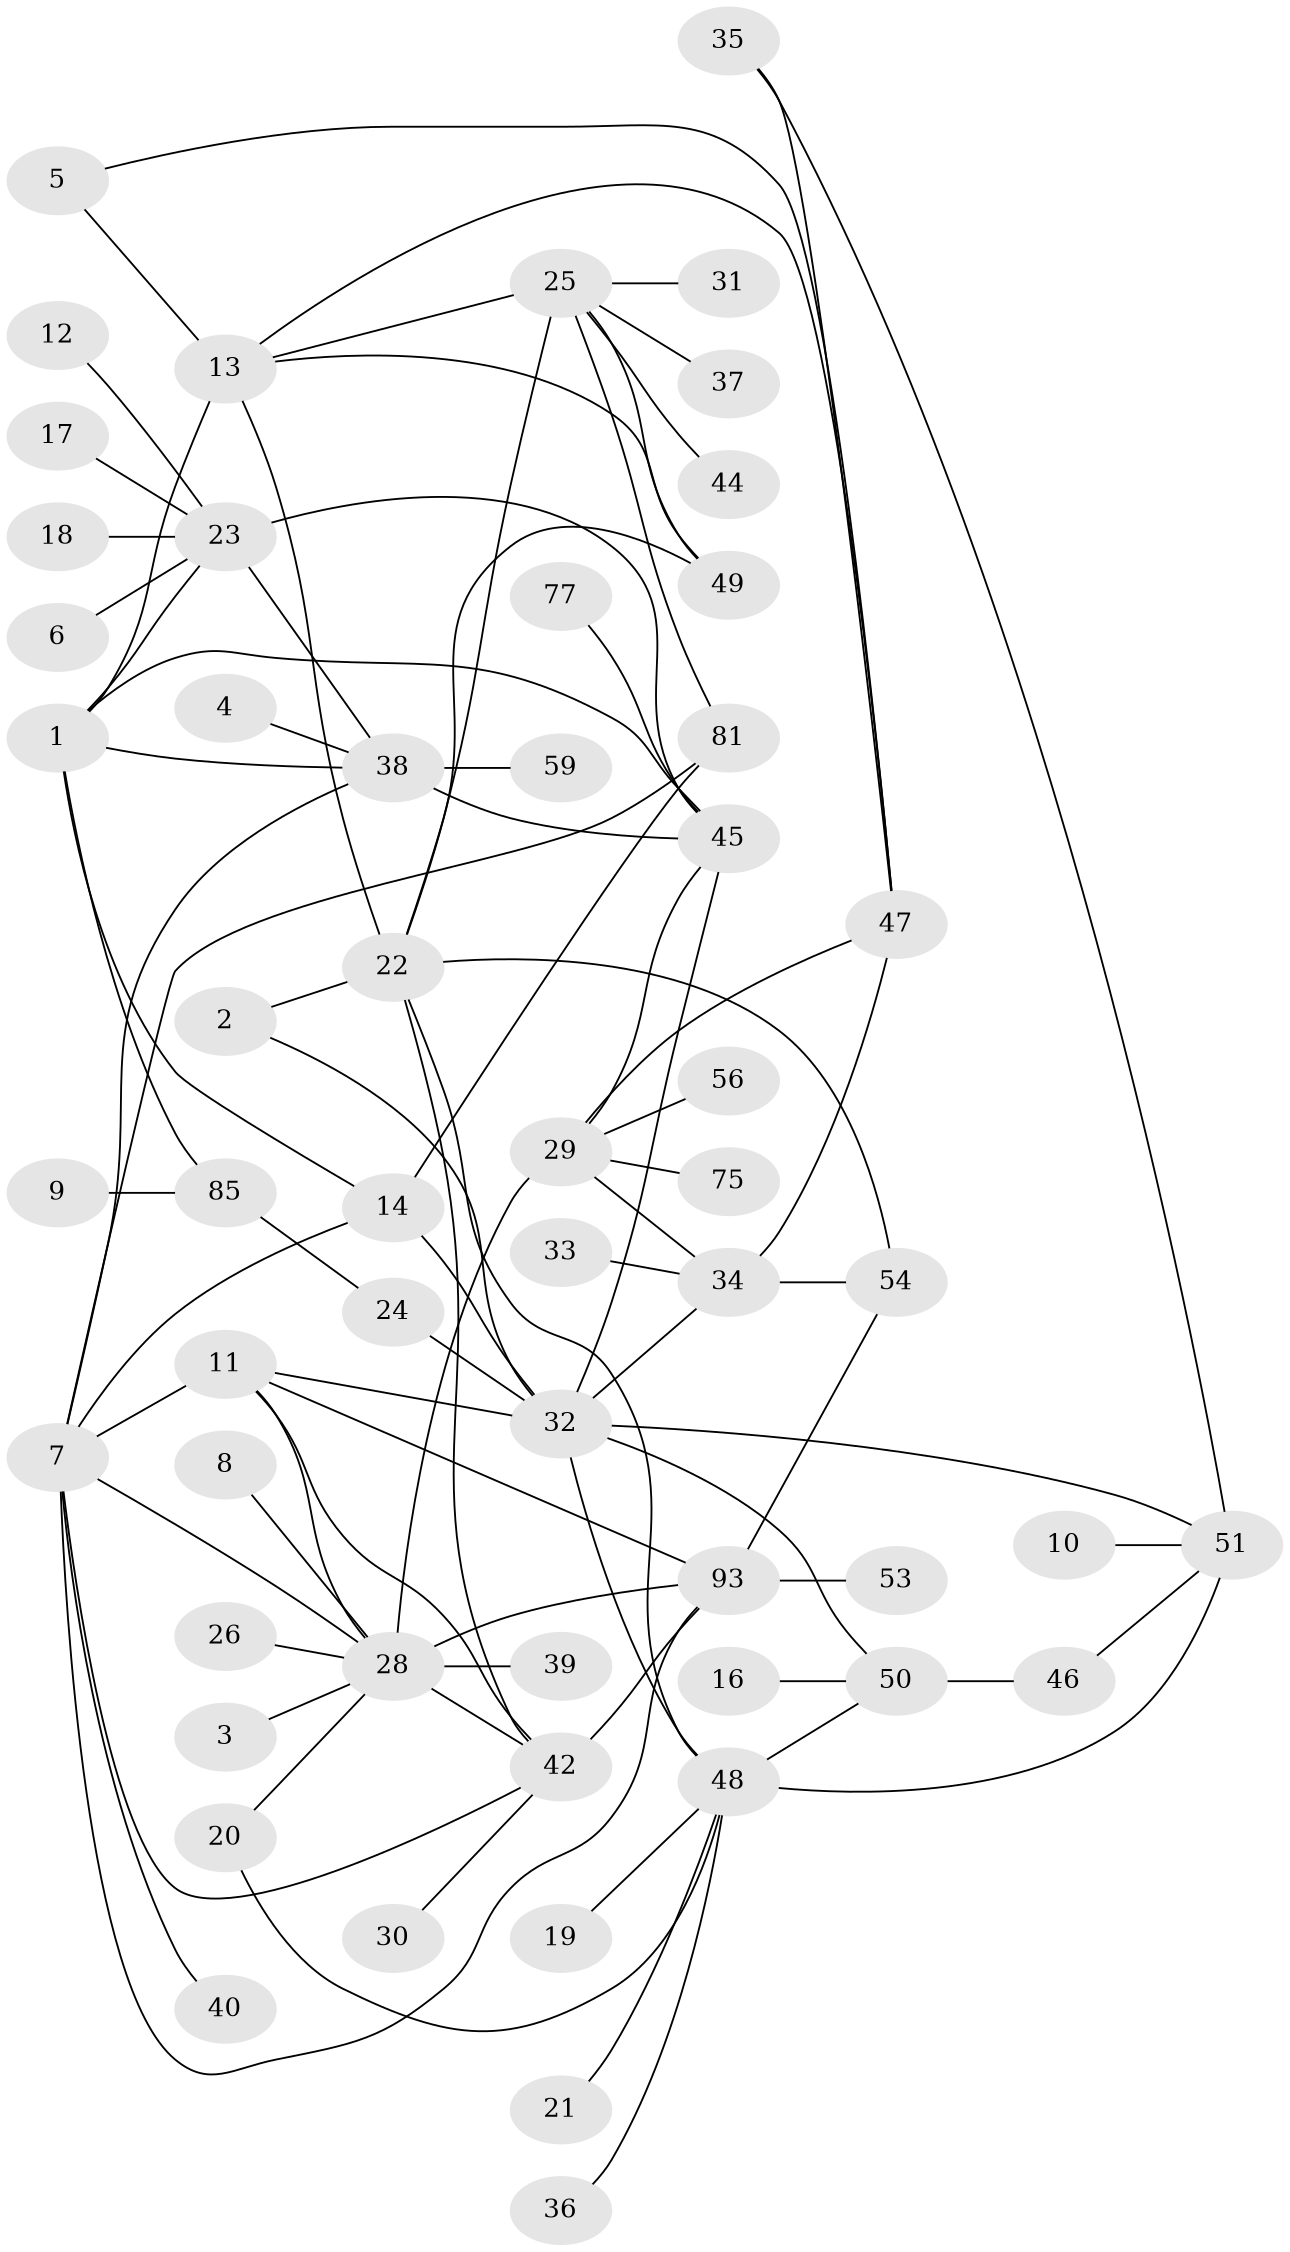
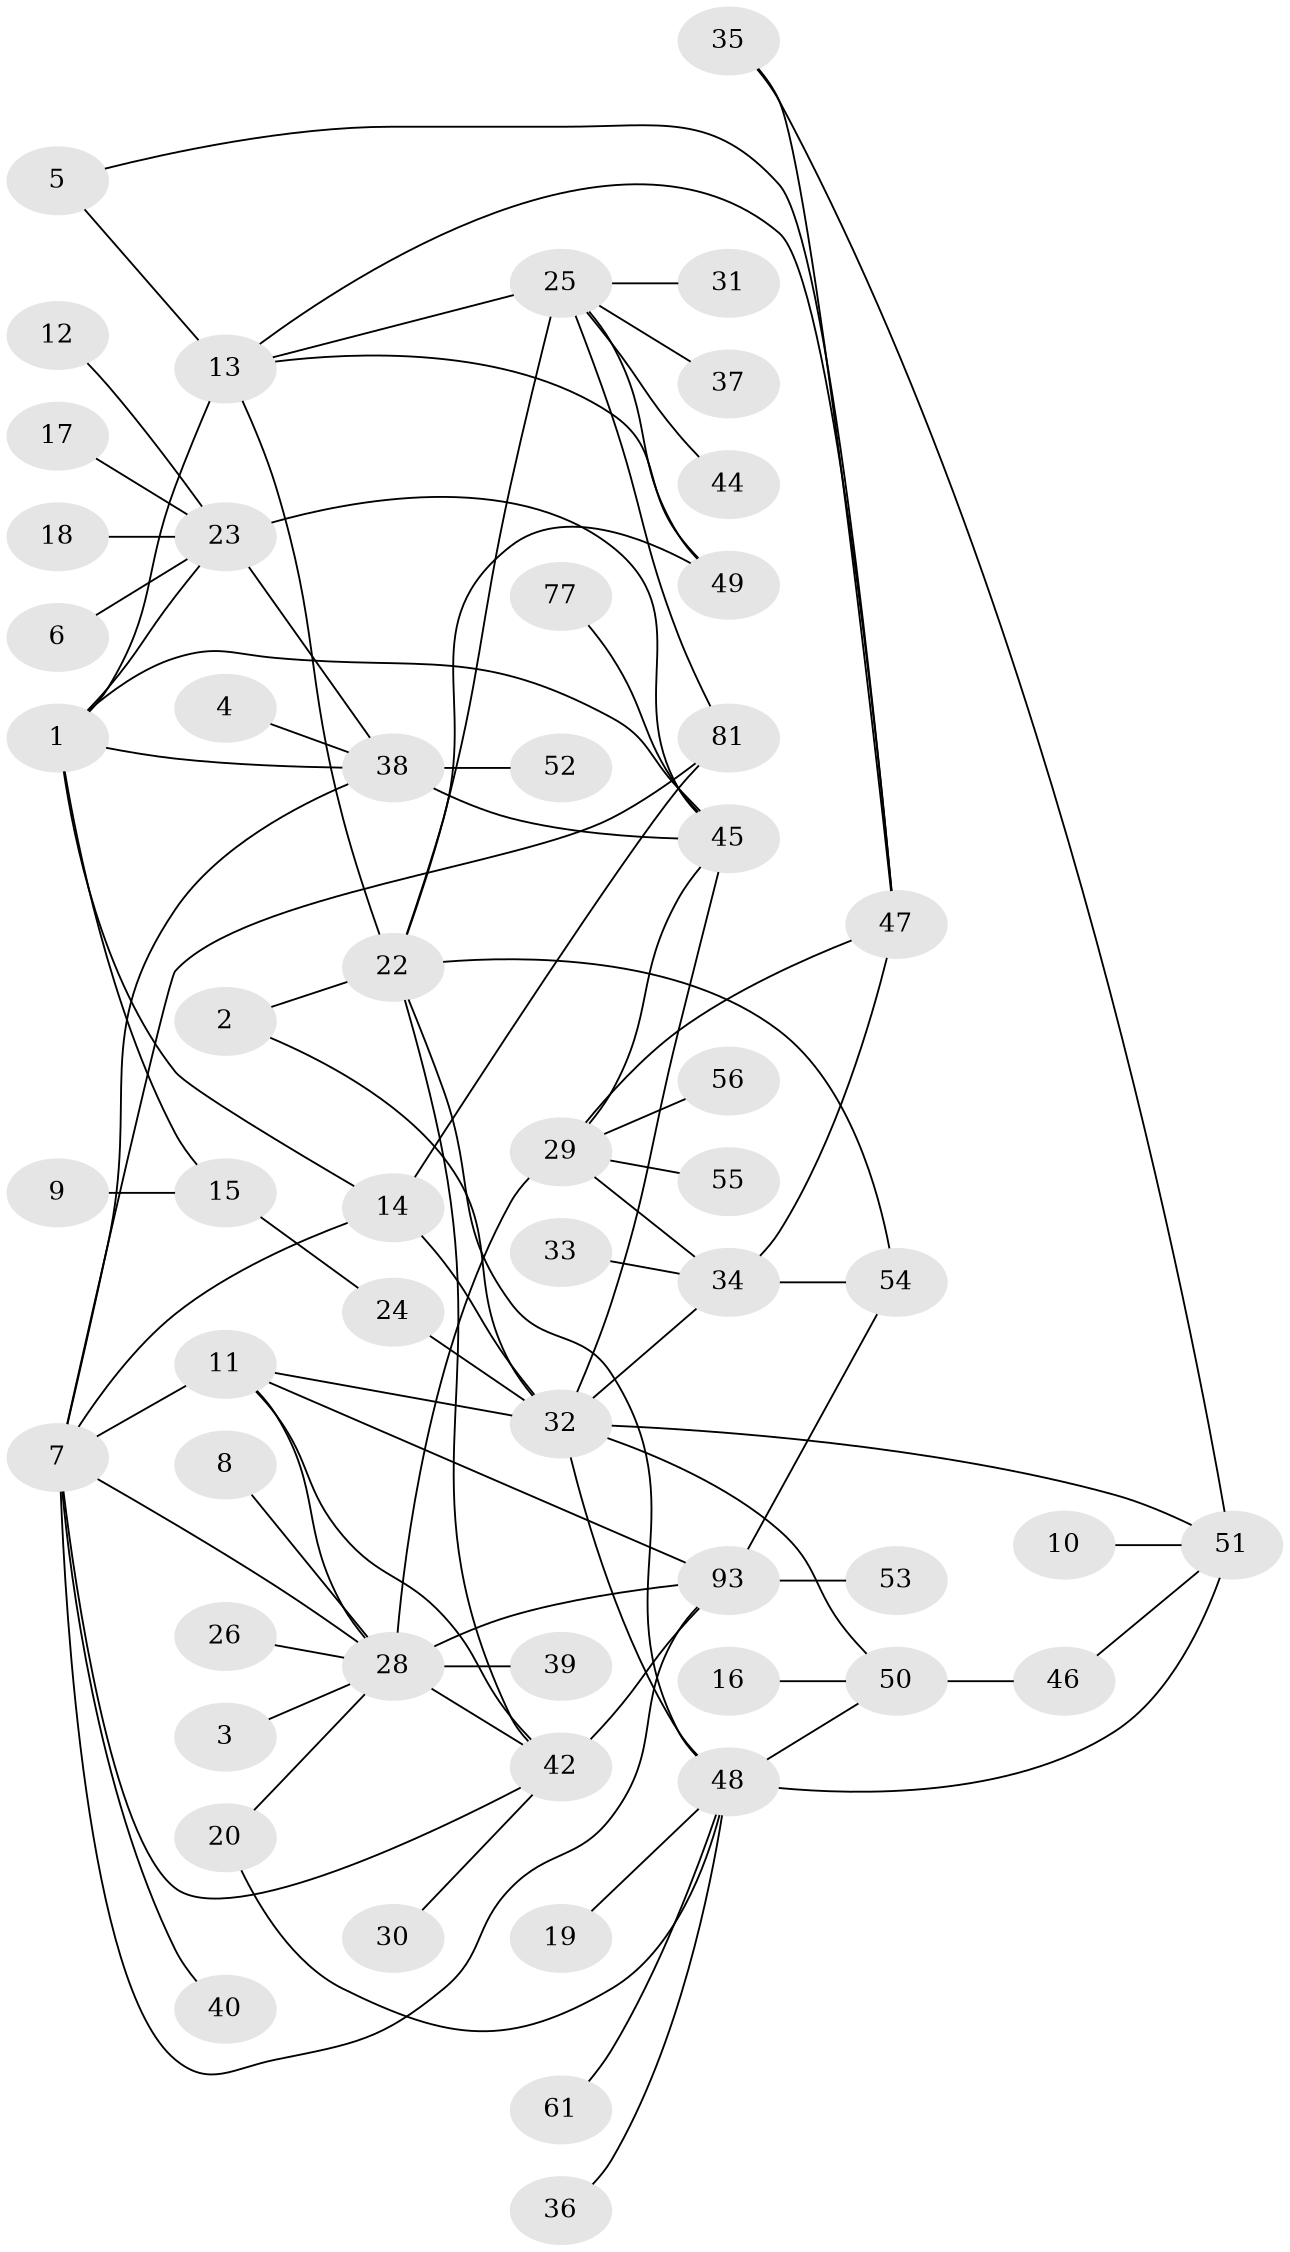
node "59": label "59" -> "52"
node "75": label "75" -> "55"
node "85": label "85" -> "15"
node "21": label "21" -> "61"
